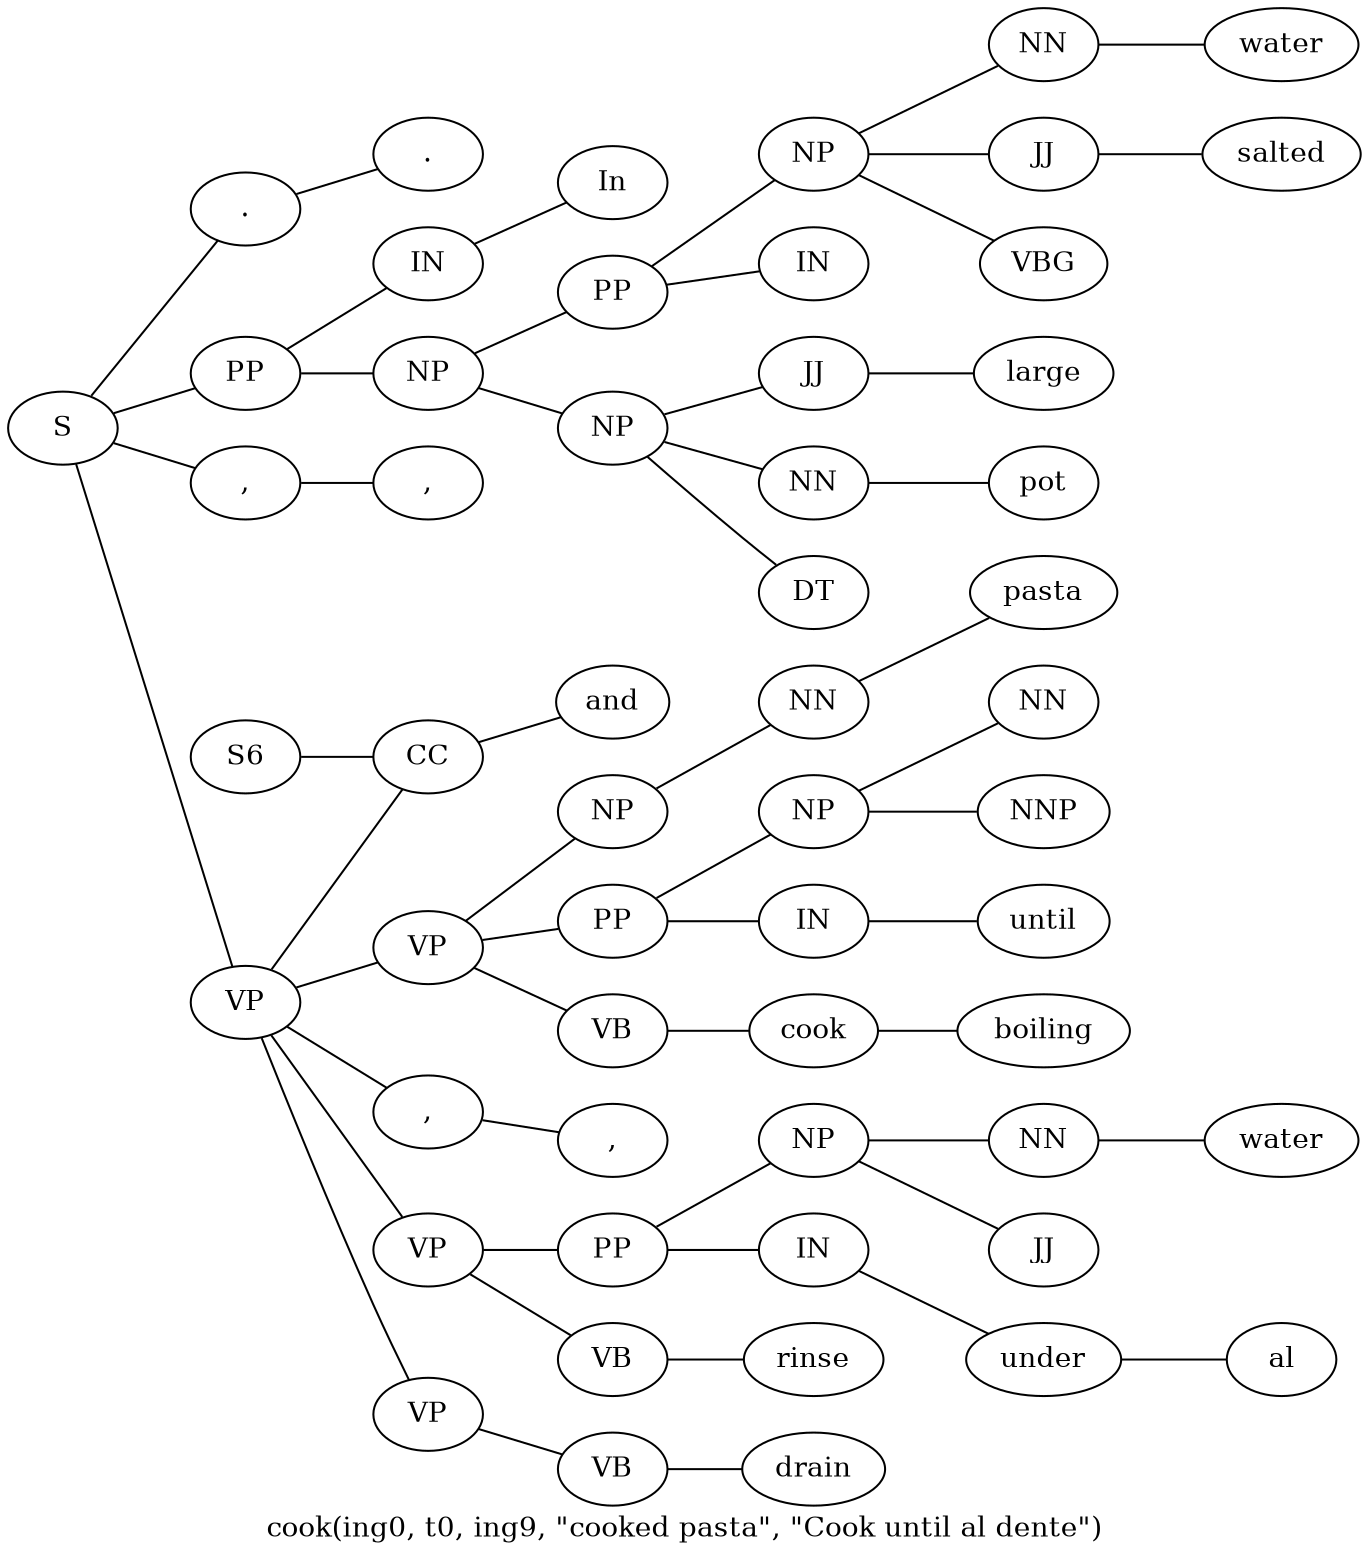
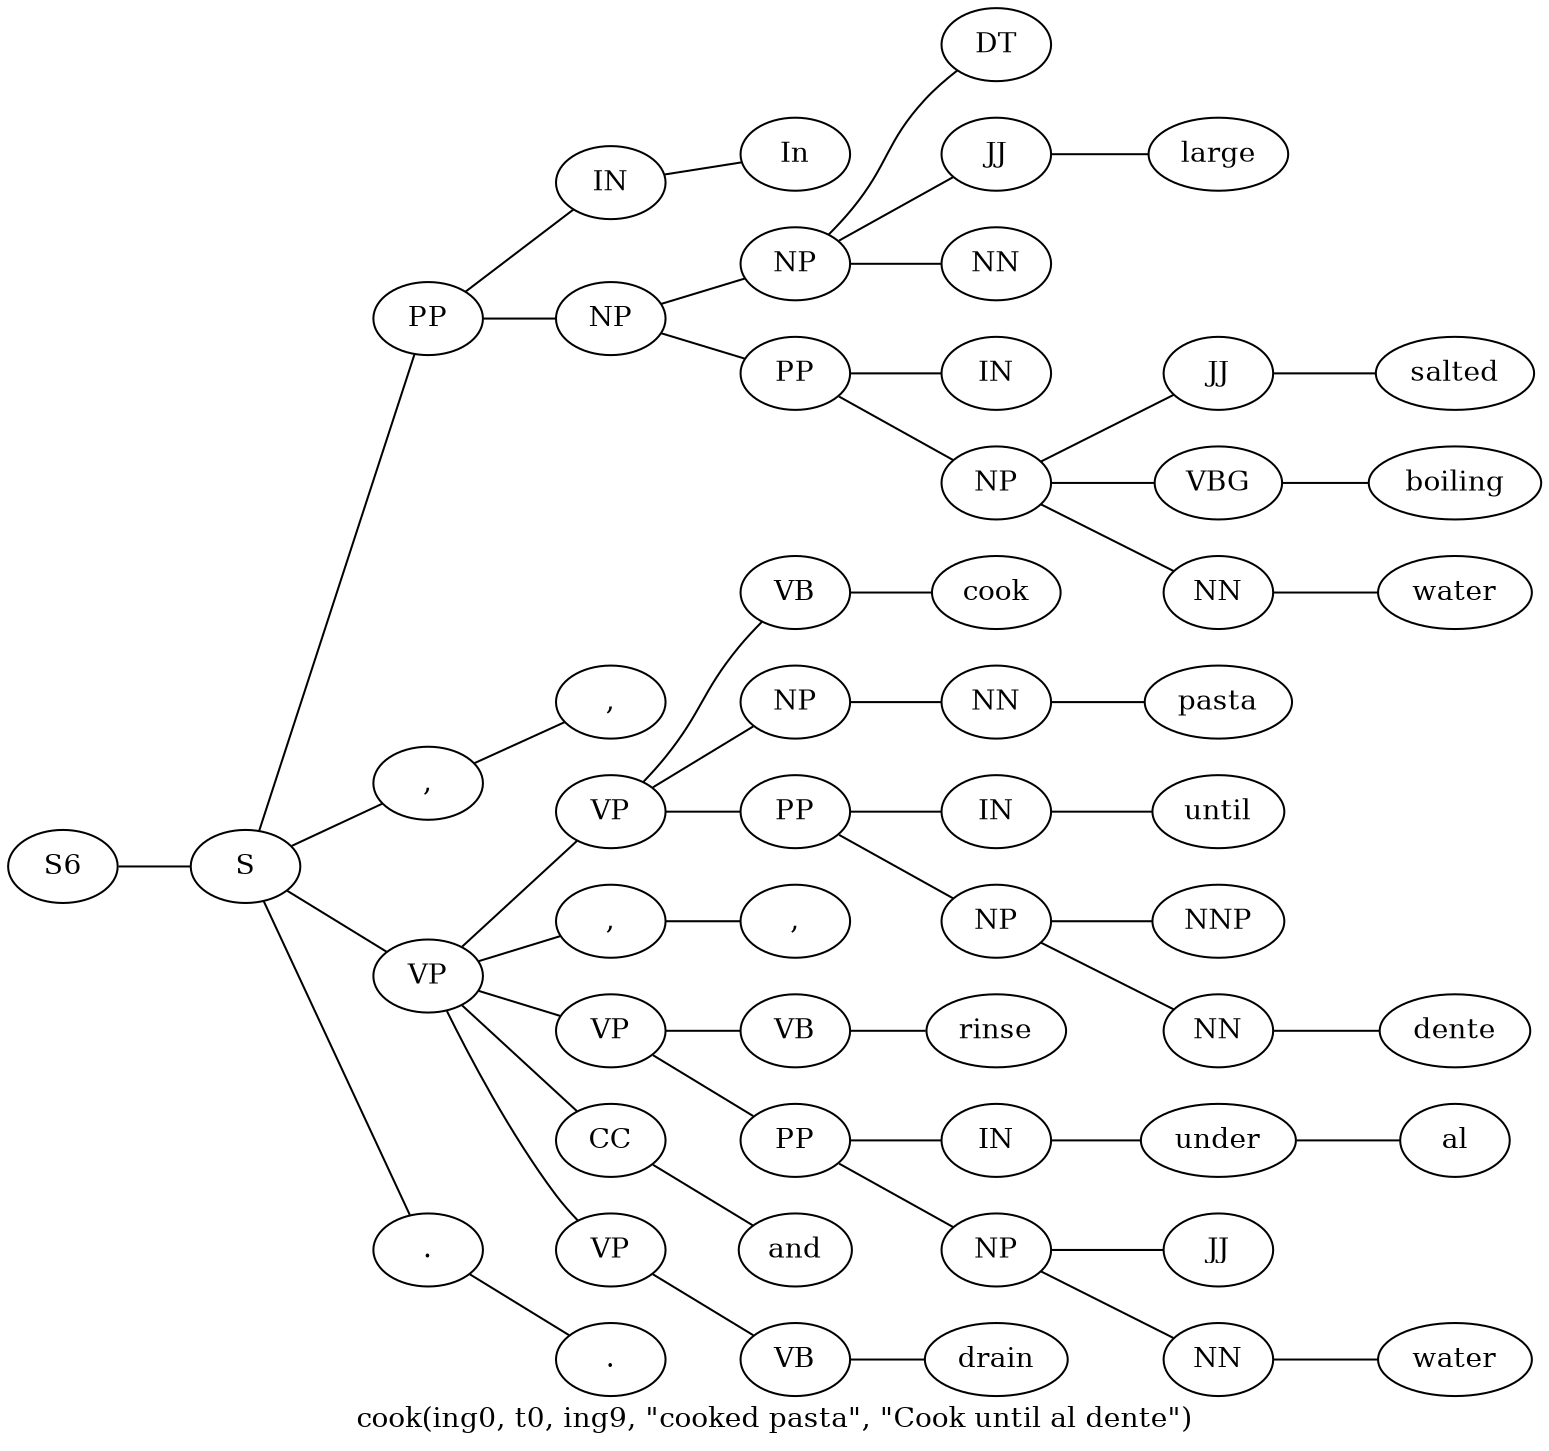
node "pot": removed
edge "S6" -- "CC": now "S6" -- "S"
edge "cook" -- "boiling": now "VBG" -- "boiling"
node "dente": added
